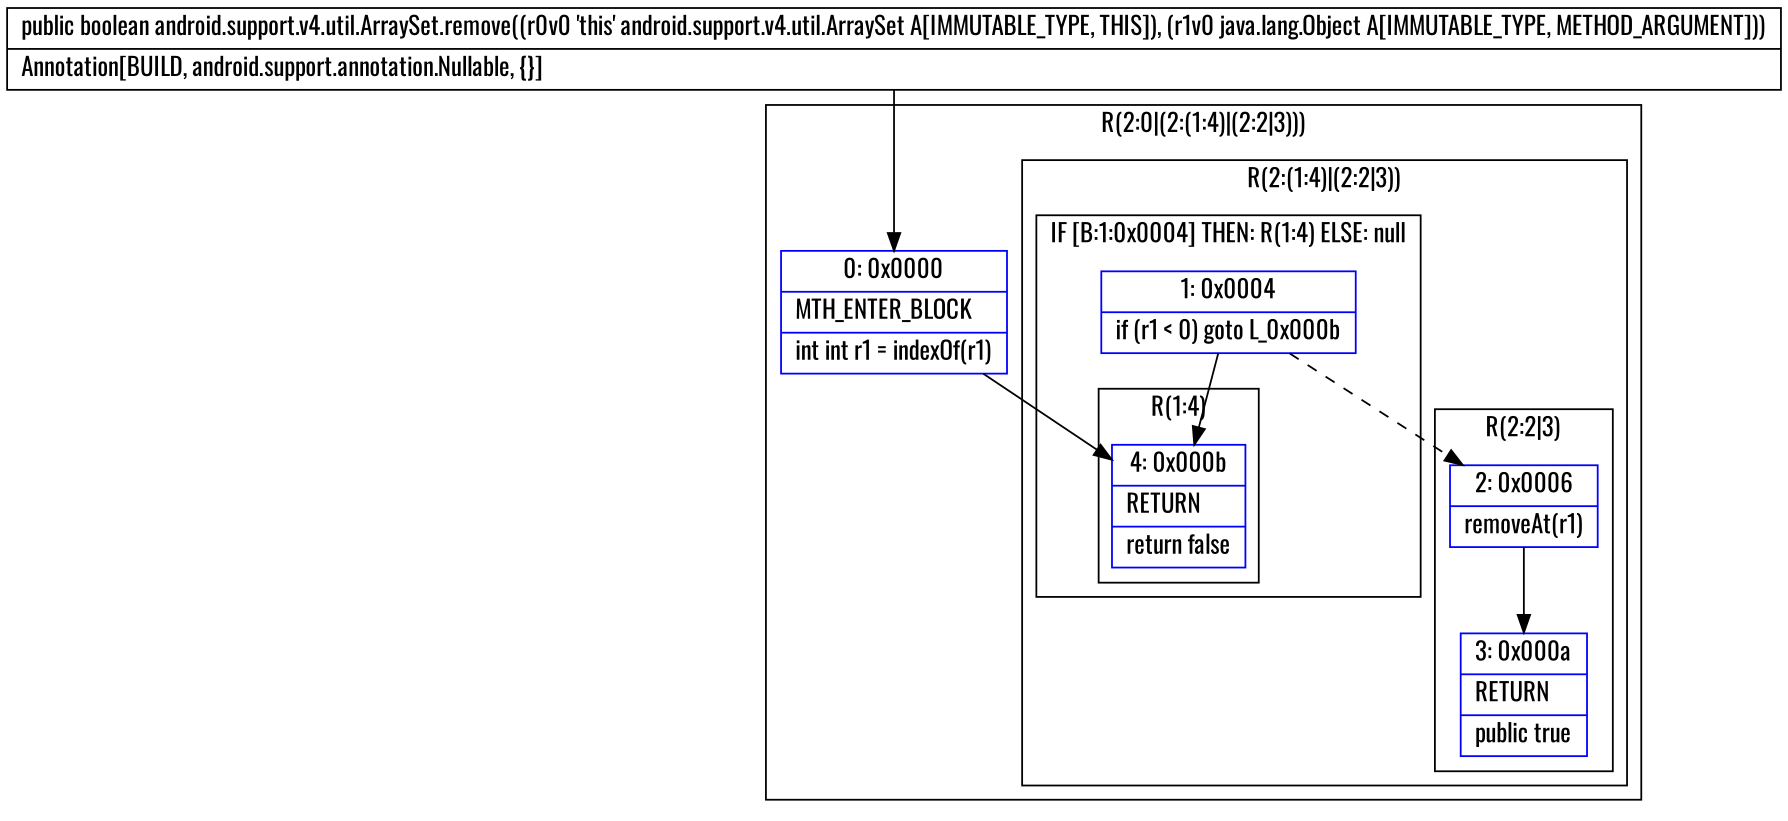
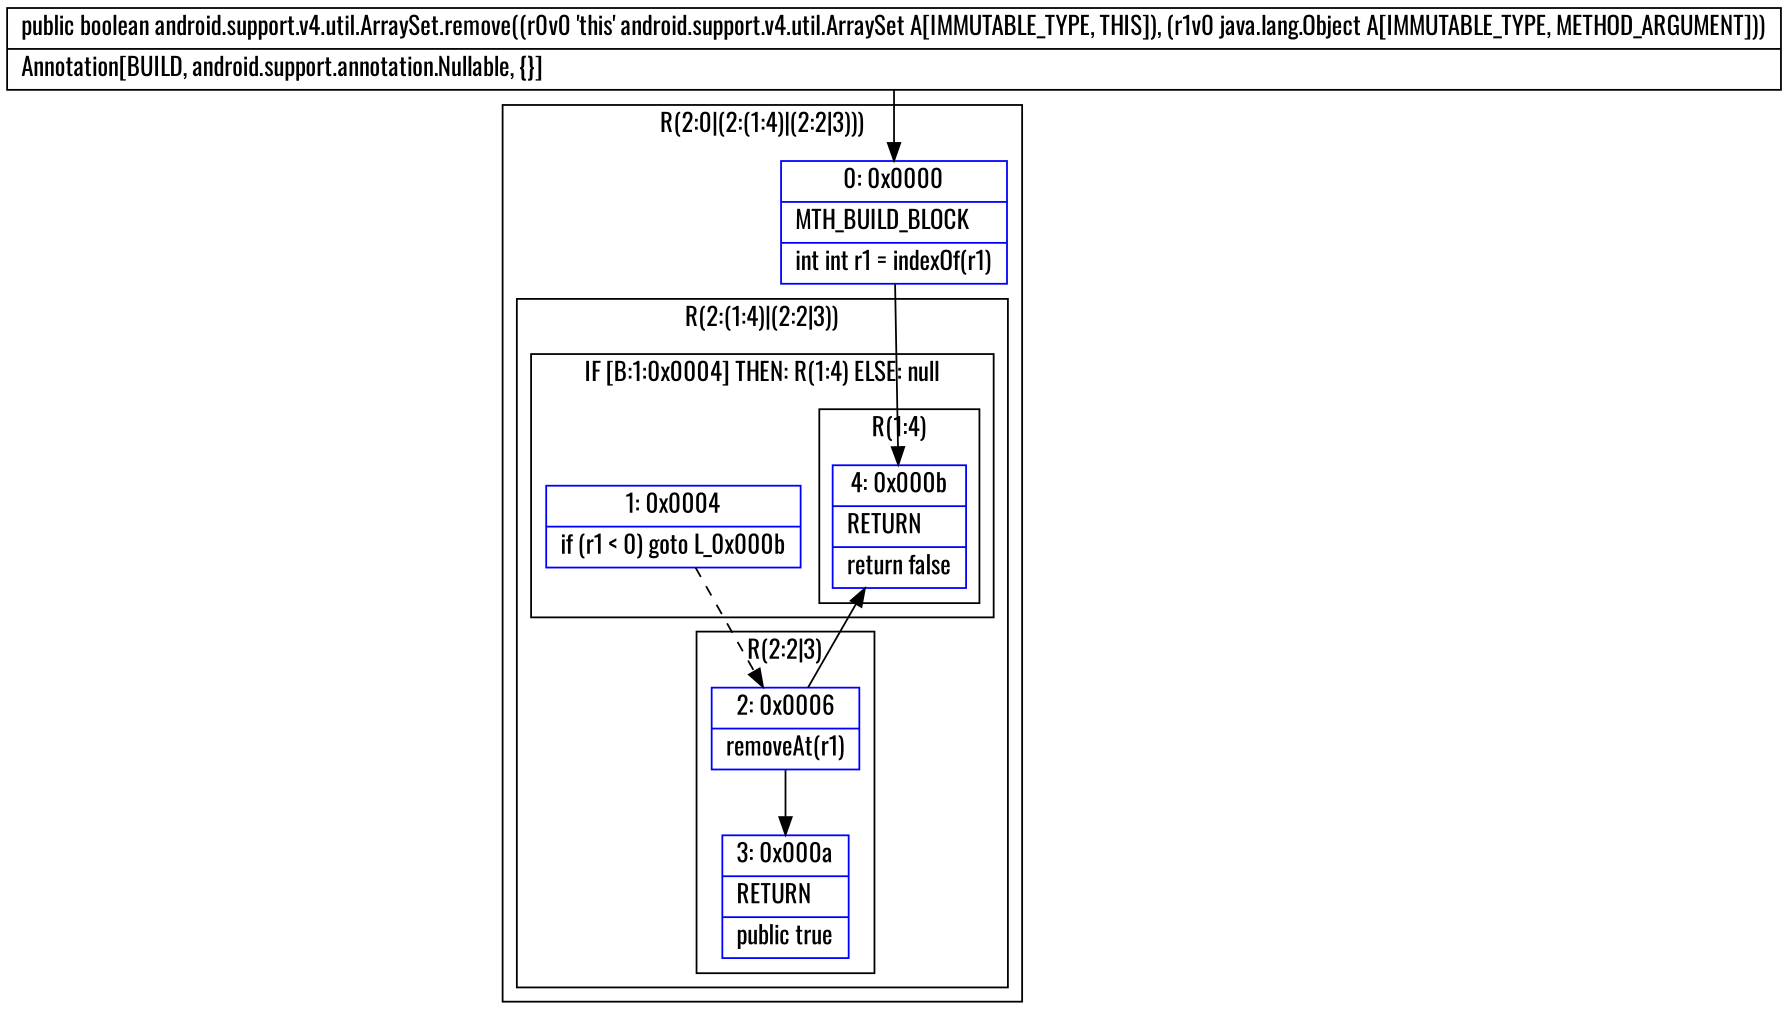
node "0: 0x0000": text "MTH_ENTER_BLOCK" -> "MTH_BUILD_BLOCK"
edge "1: 0x0004" -> "4: 0x000b": now "2: 0x0006" -> "4: 0x000b"
